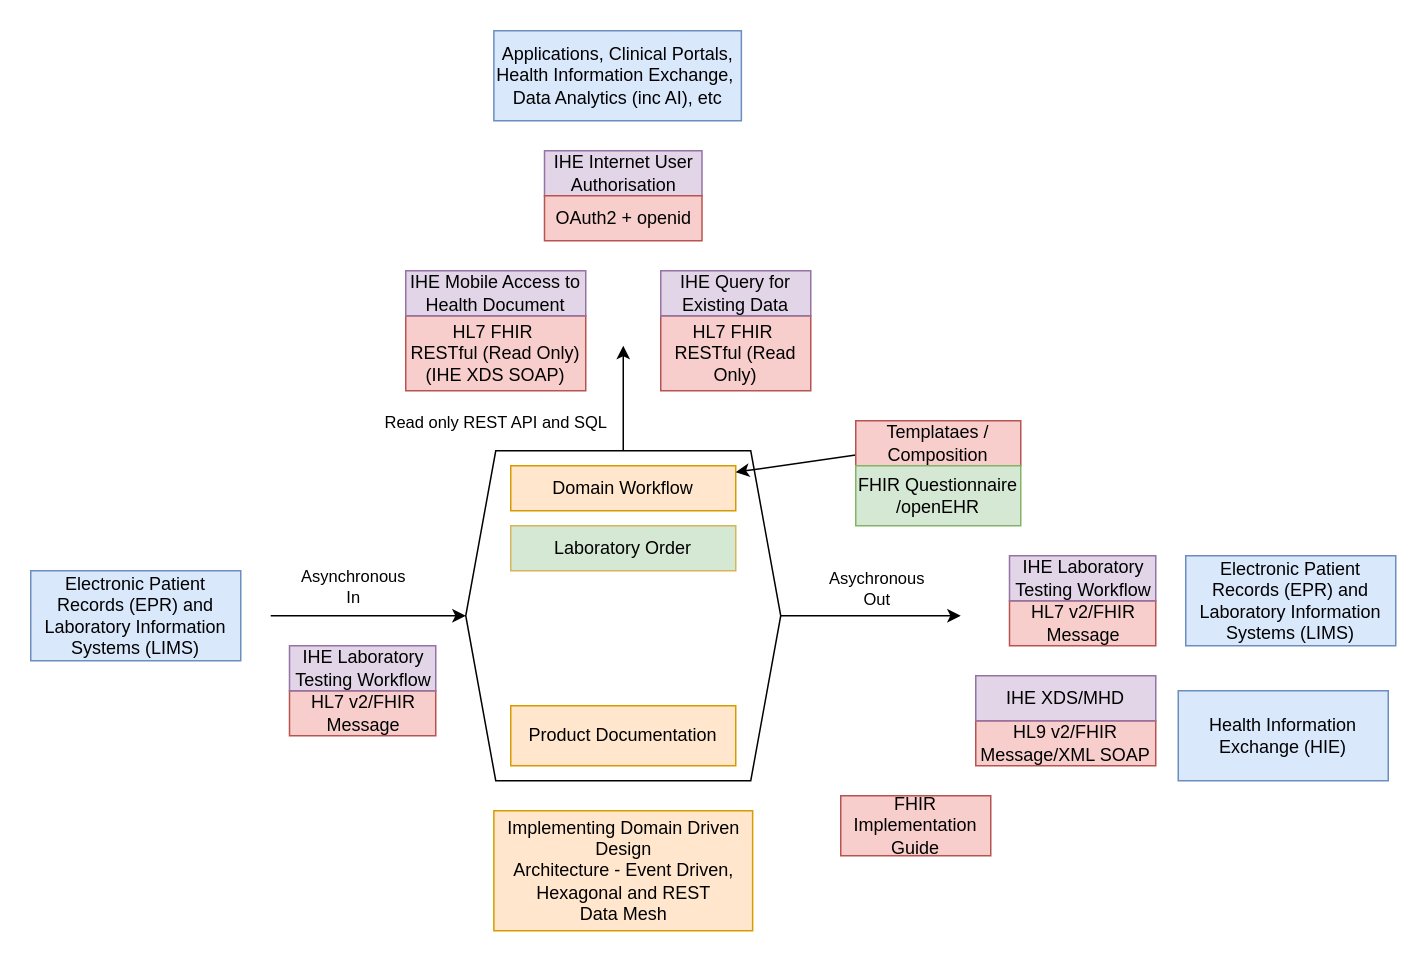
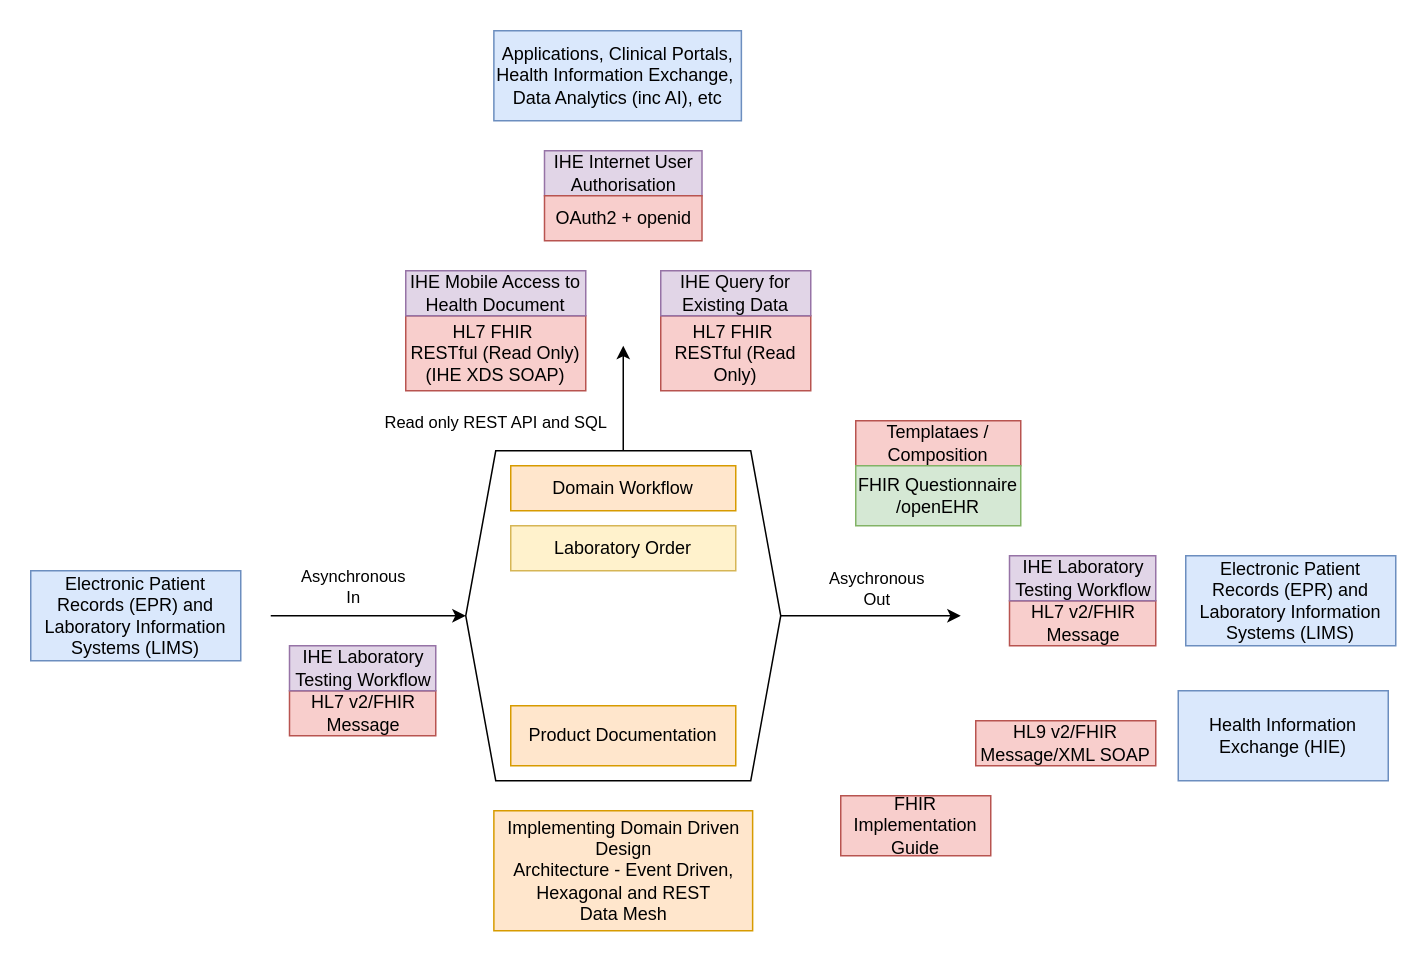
edge "Templataes / Composition" -> "Domain Workflow": removed
node "Laboratory Order": fillcolor #d5e8d4 -> #fff2cc
node "IHE XDS/MHD": removed
